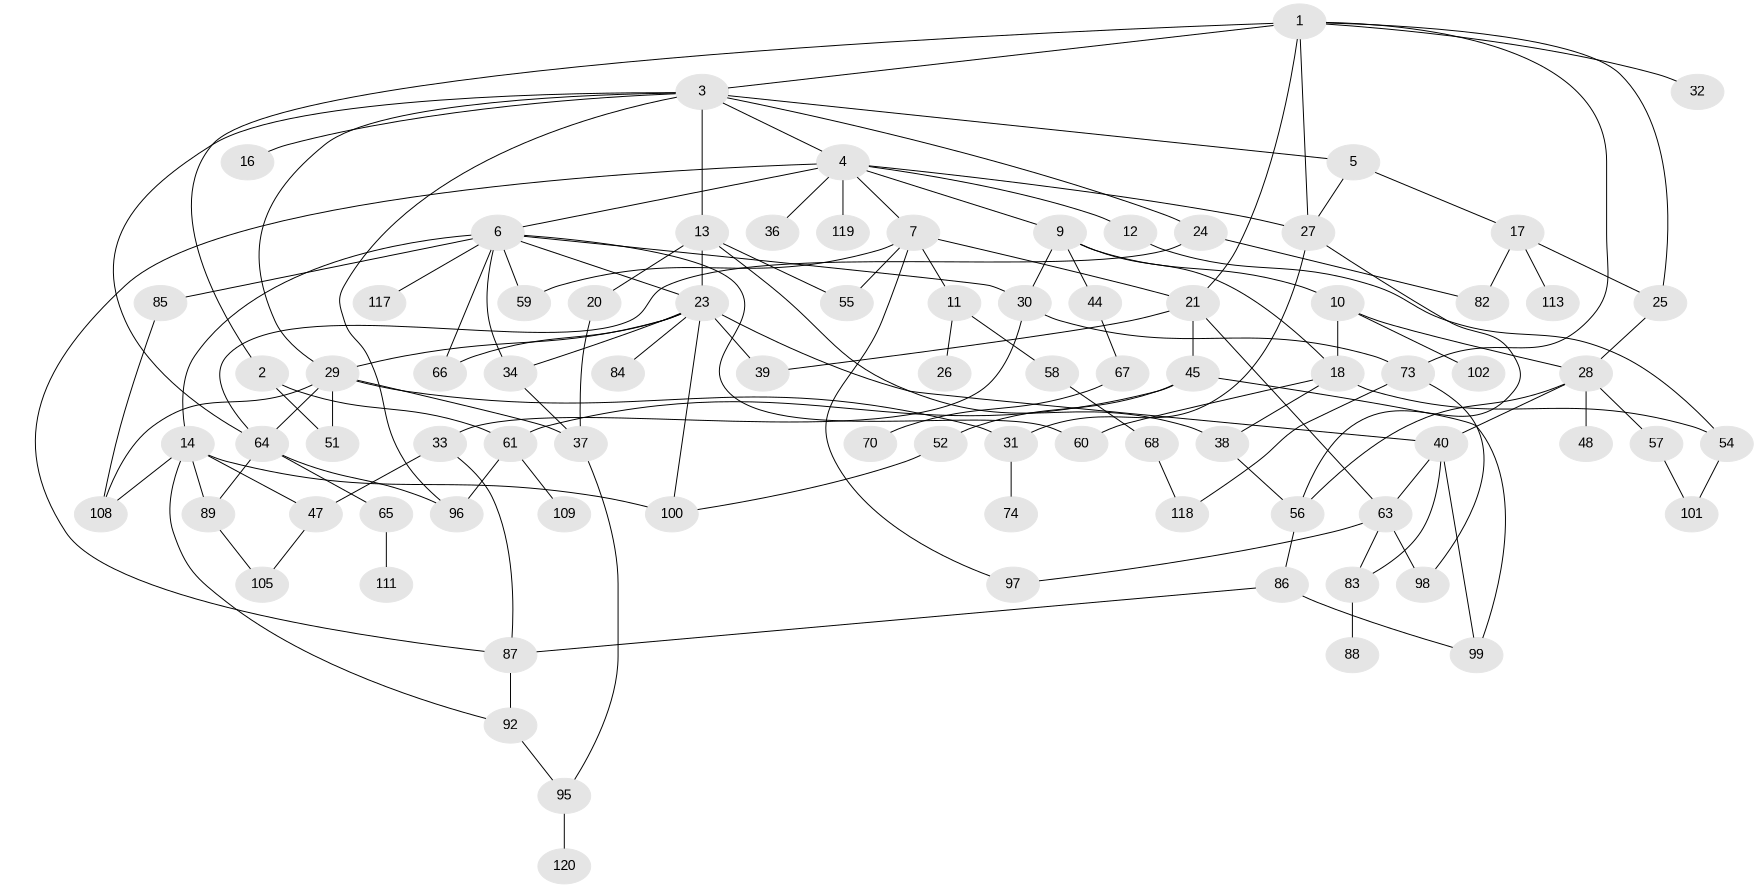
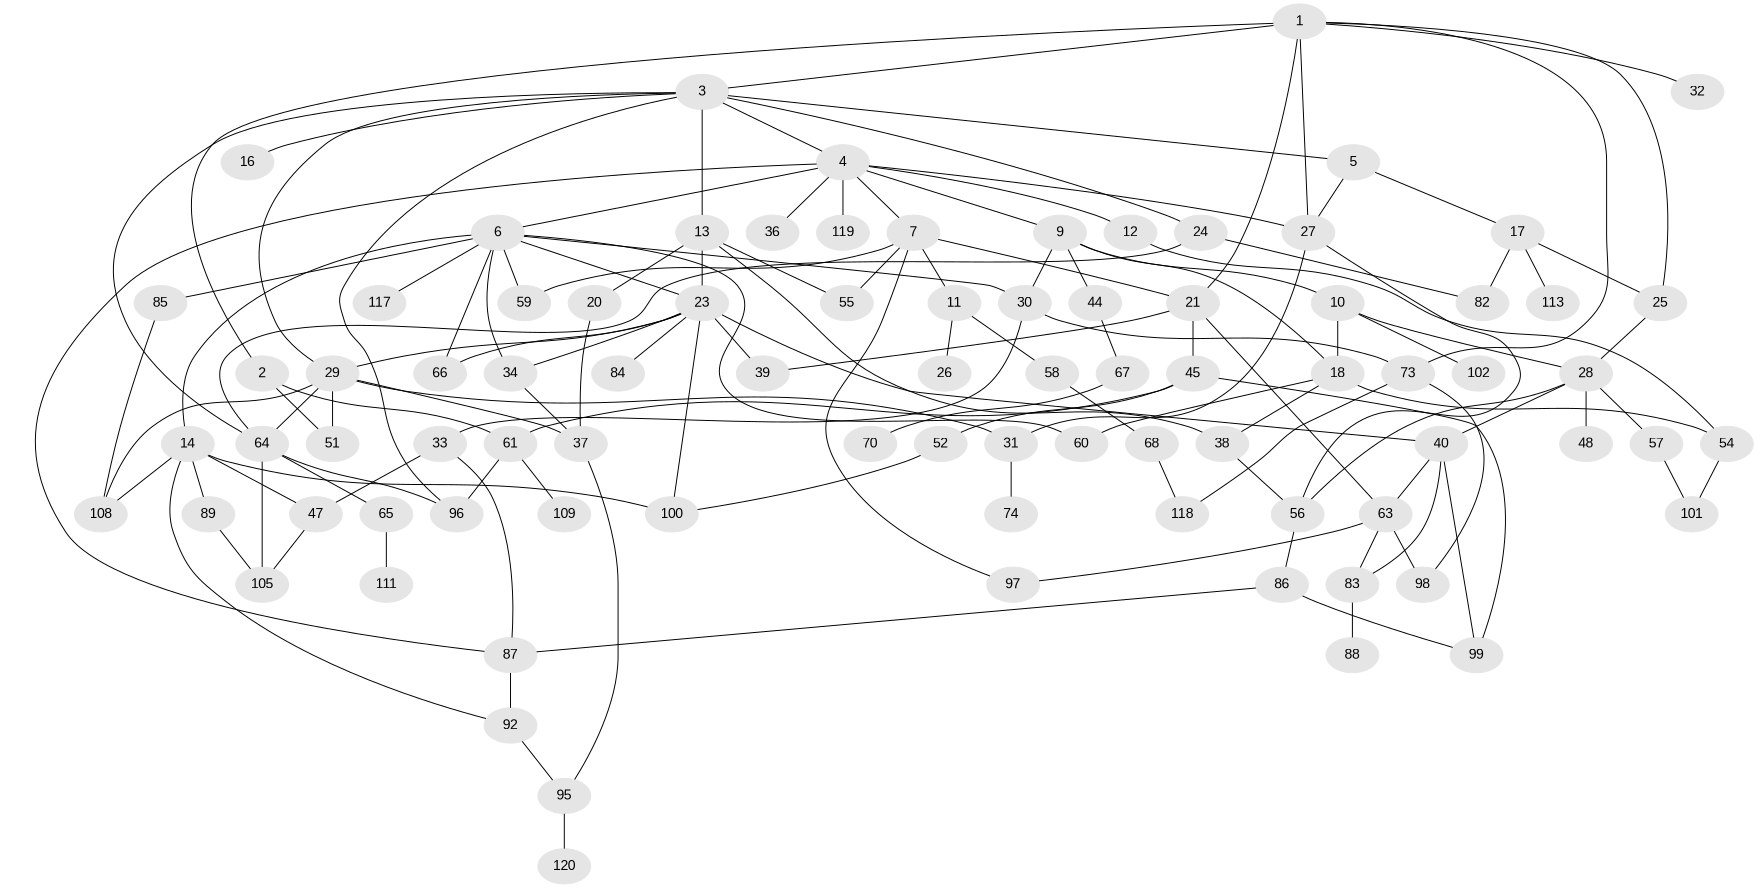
edge "64" -- "89": now "64" -- "105"
